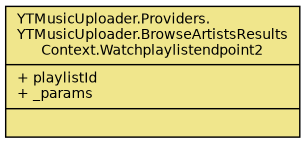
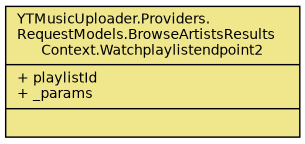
node "YTMusicUploader.Providers.": text "YTMusicUploader.BrowseArtistsResults" -> "RequestModels.BrowseArtistsResults"
